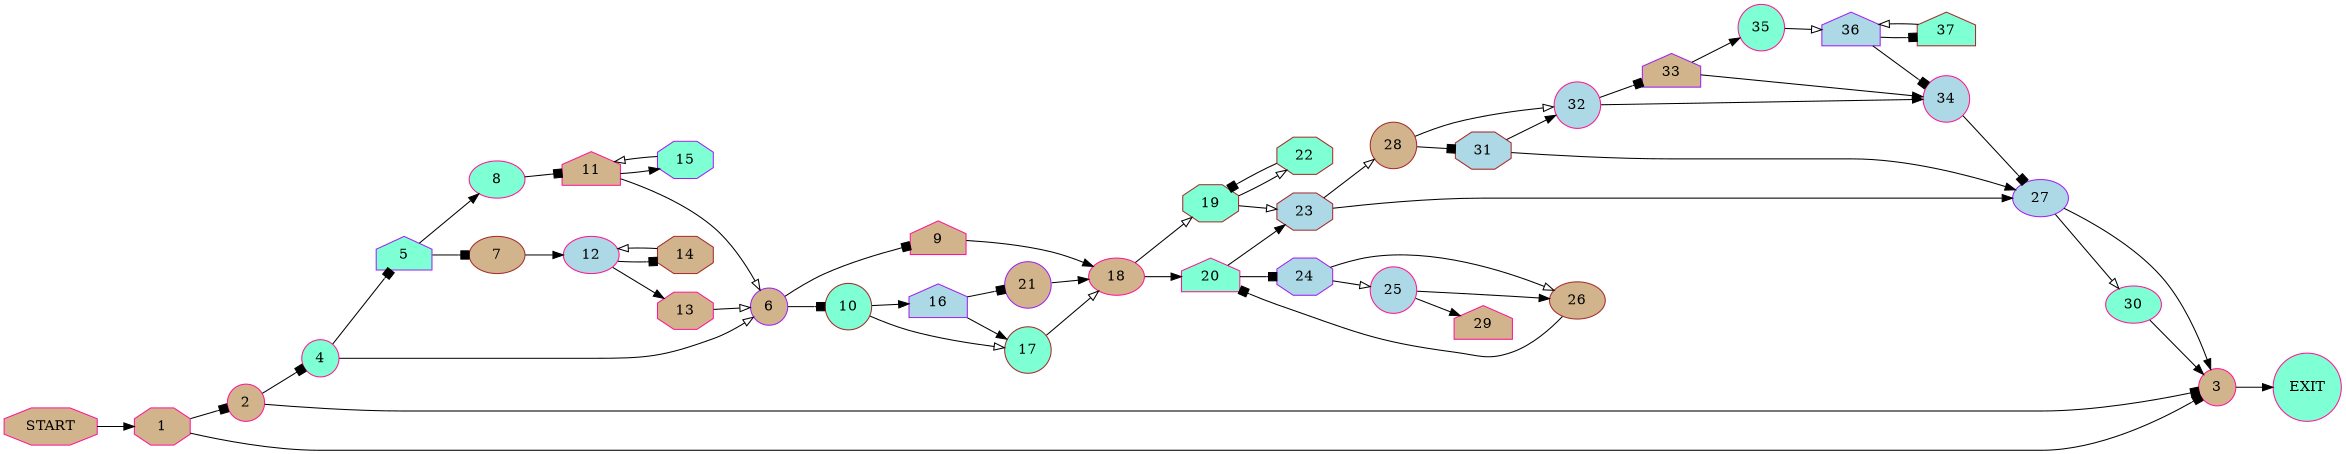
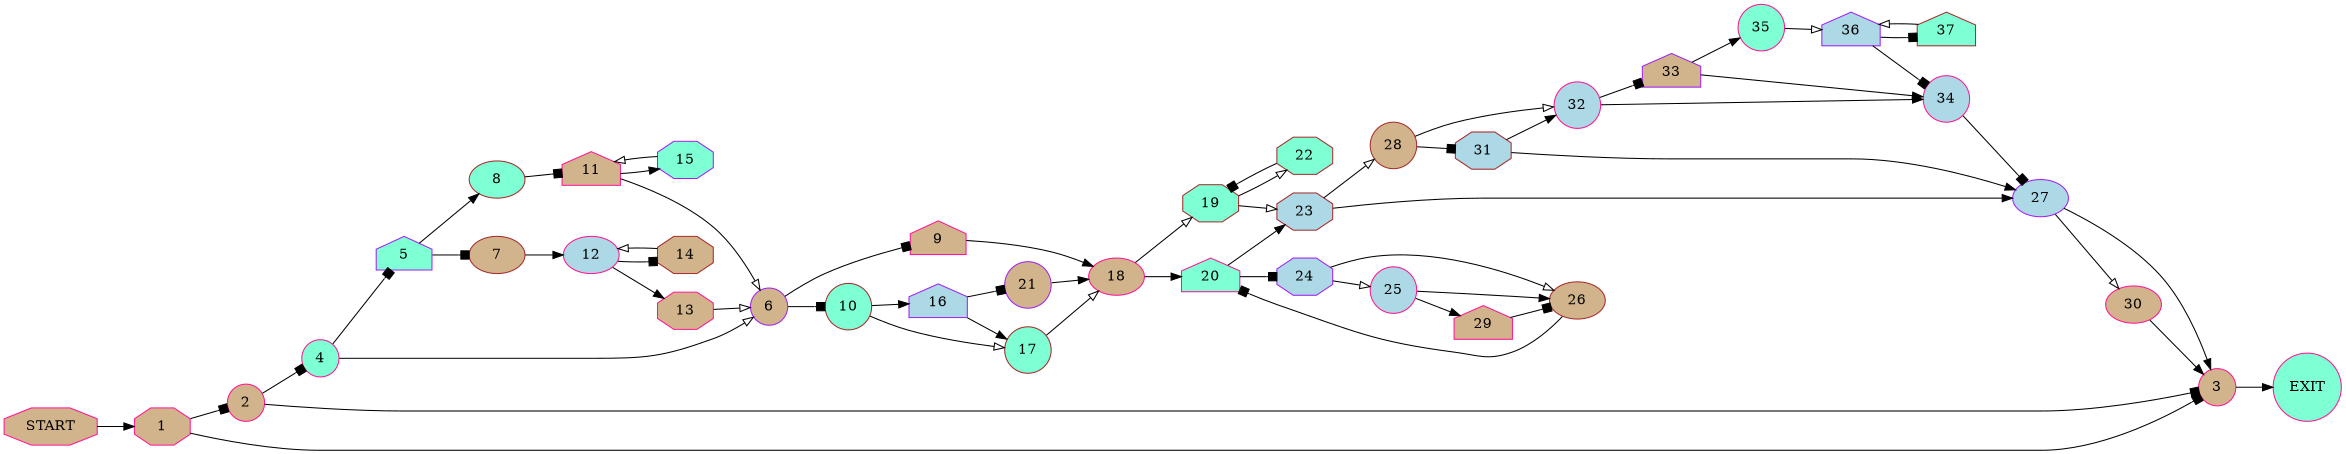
node "8": color deeppink -> brown
node "30": fillcolor aquamarine -> tan
edge "29" -> "26": added
